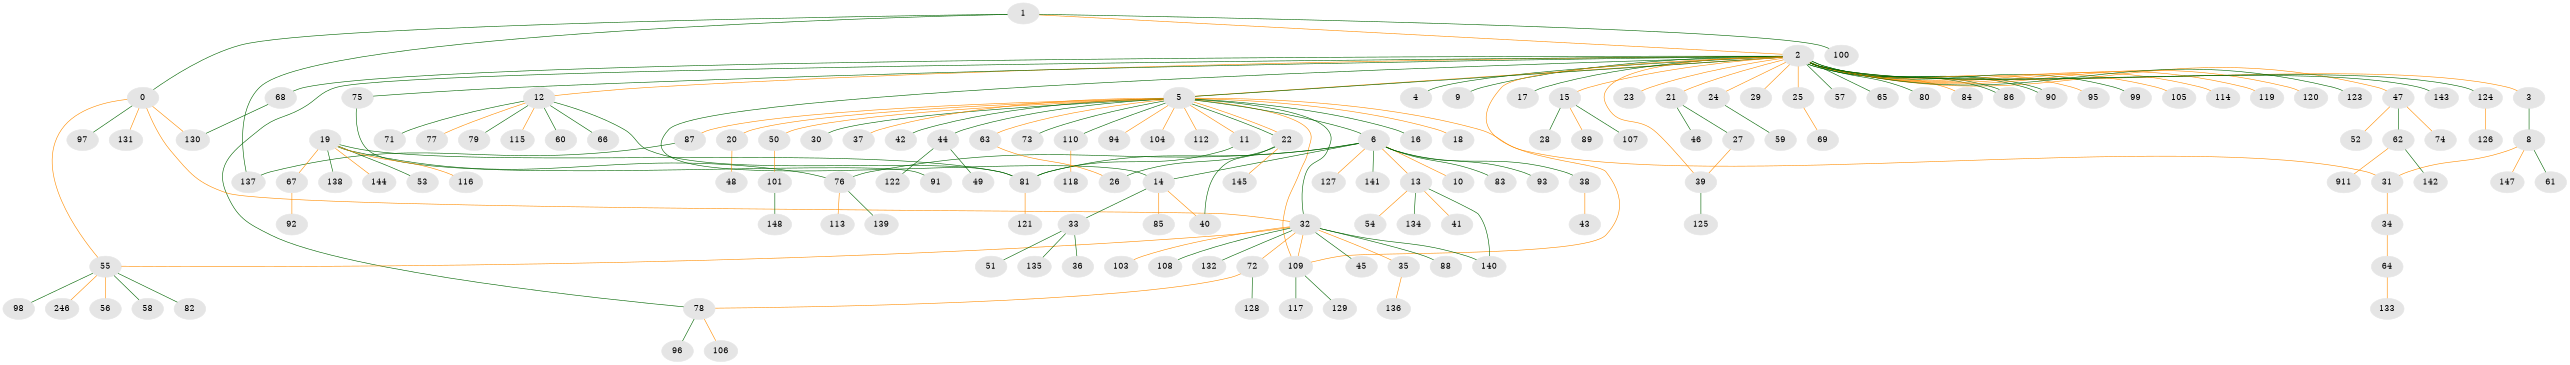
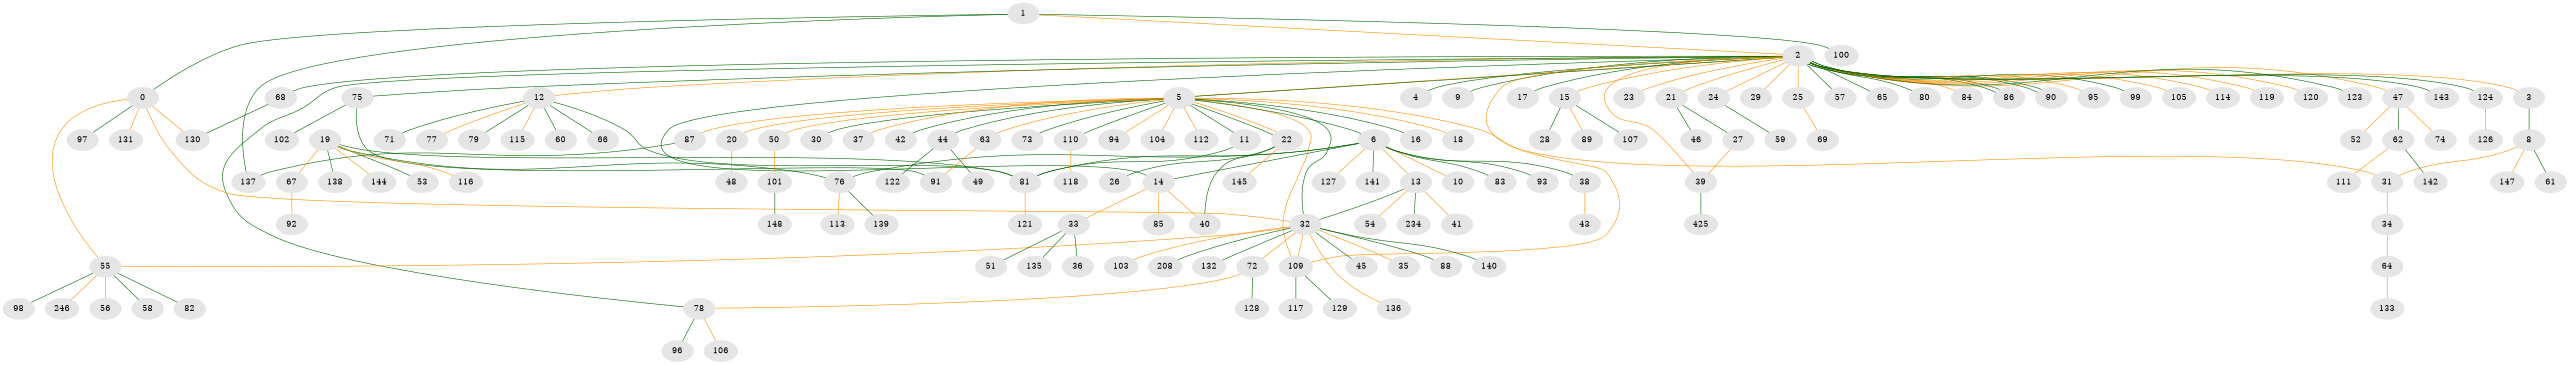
edge "5" -- "11": color darkorange -> darkgreen
node "102": added
edge "63" -- "26": now "63" -- "91"
node "911": label "911" -> "111"
edge "14" -- "33": color darkgreen -> darkorange
edge "13" -- "140": now "13" -- "32"
node "134": label "134" -> "234"
node "125": label "125" -> "425"
node "108": label "108" -> "208"
edge "35" -- "136": now "32" -- "136"
